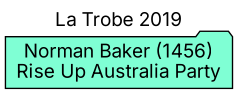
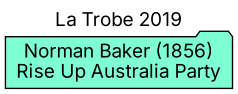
node "Norman Baker (1456) Rise Up Australia Party": label "Norman Baker (1456) Rise Up Australia Party" -> "Norman Baker (1856) Rise Up Australia Party"
